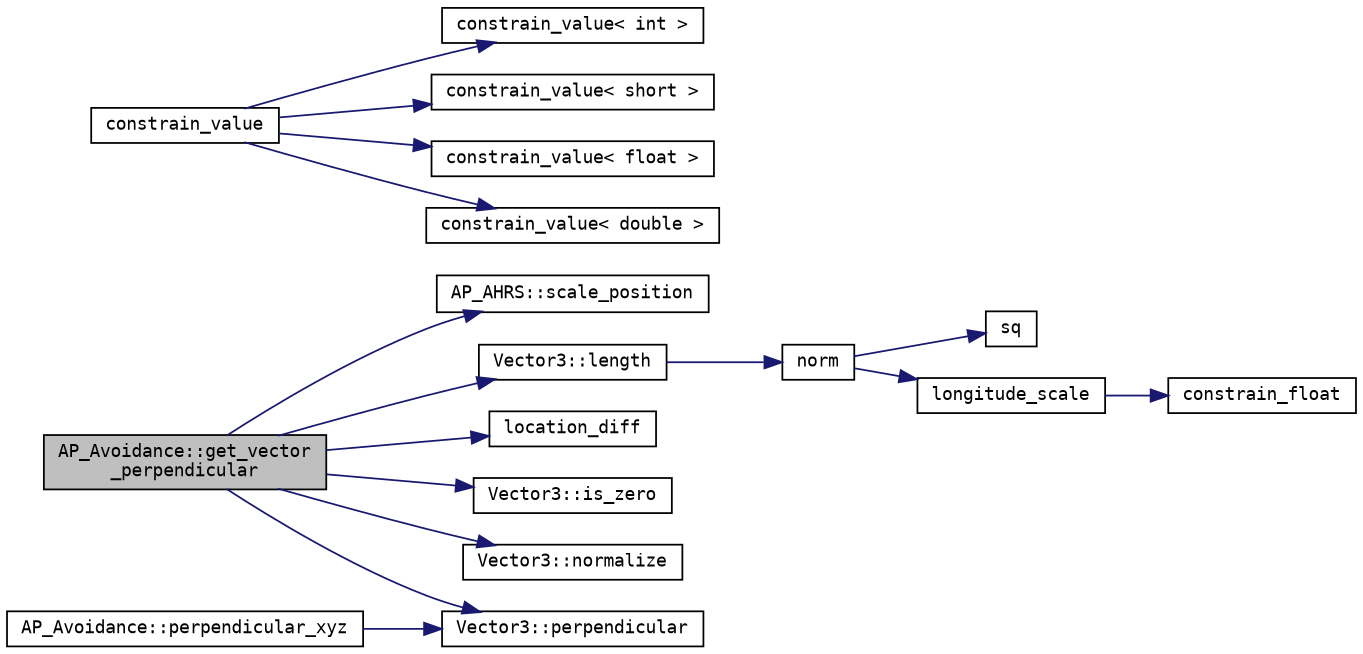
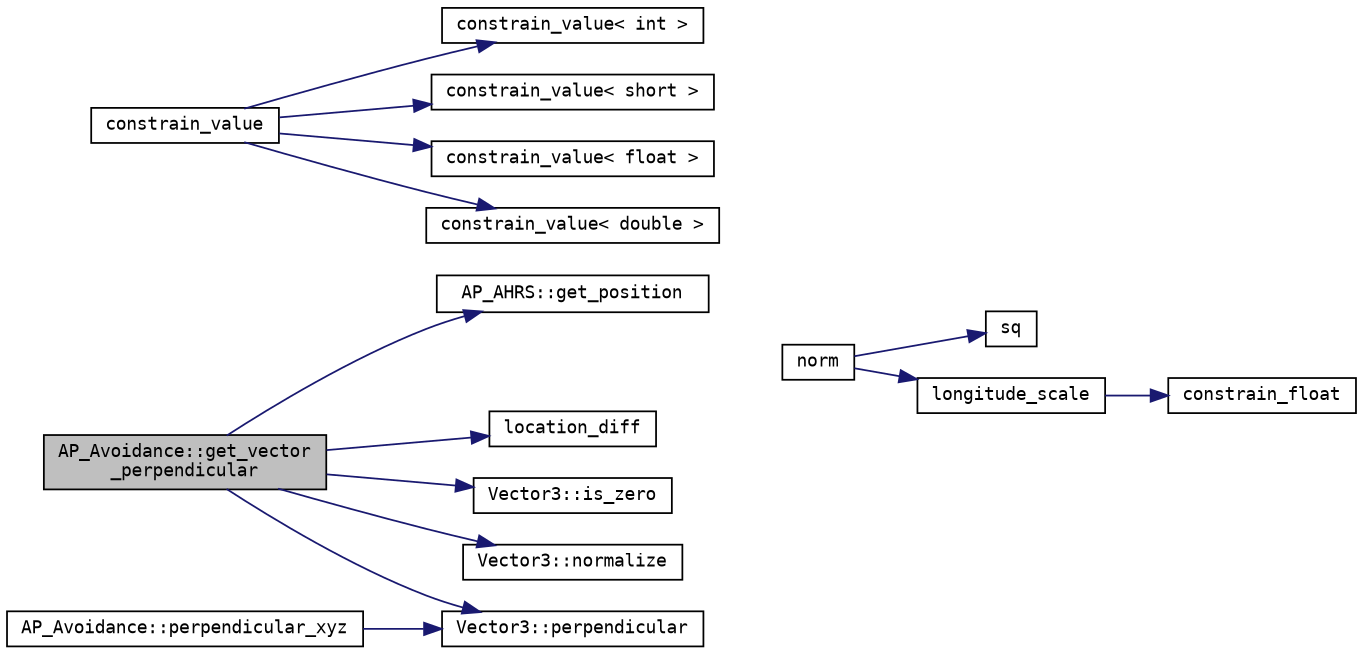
node "AP_AHRS::scale_position": label "AP_AHRS::scale_position" -> "AP_AHRS::get_position"
node "Vector3::length": removed
